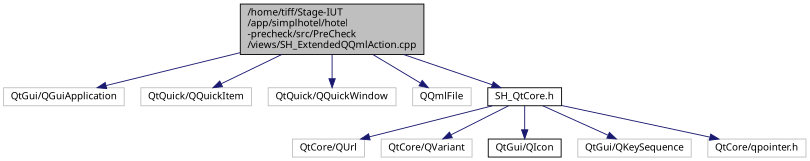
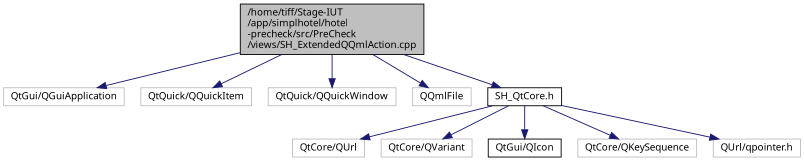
node "QtGui/QKeySequence": label "QtGui/QKeySequence" -> "QtCore/QKeySequence"
node "QtCore/qpointer.h": label "QtCore/qpointer.h" -> "QUrl/qpointer.h"
